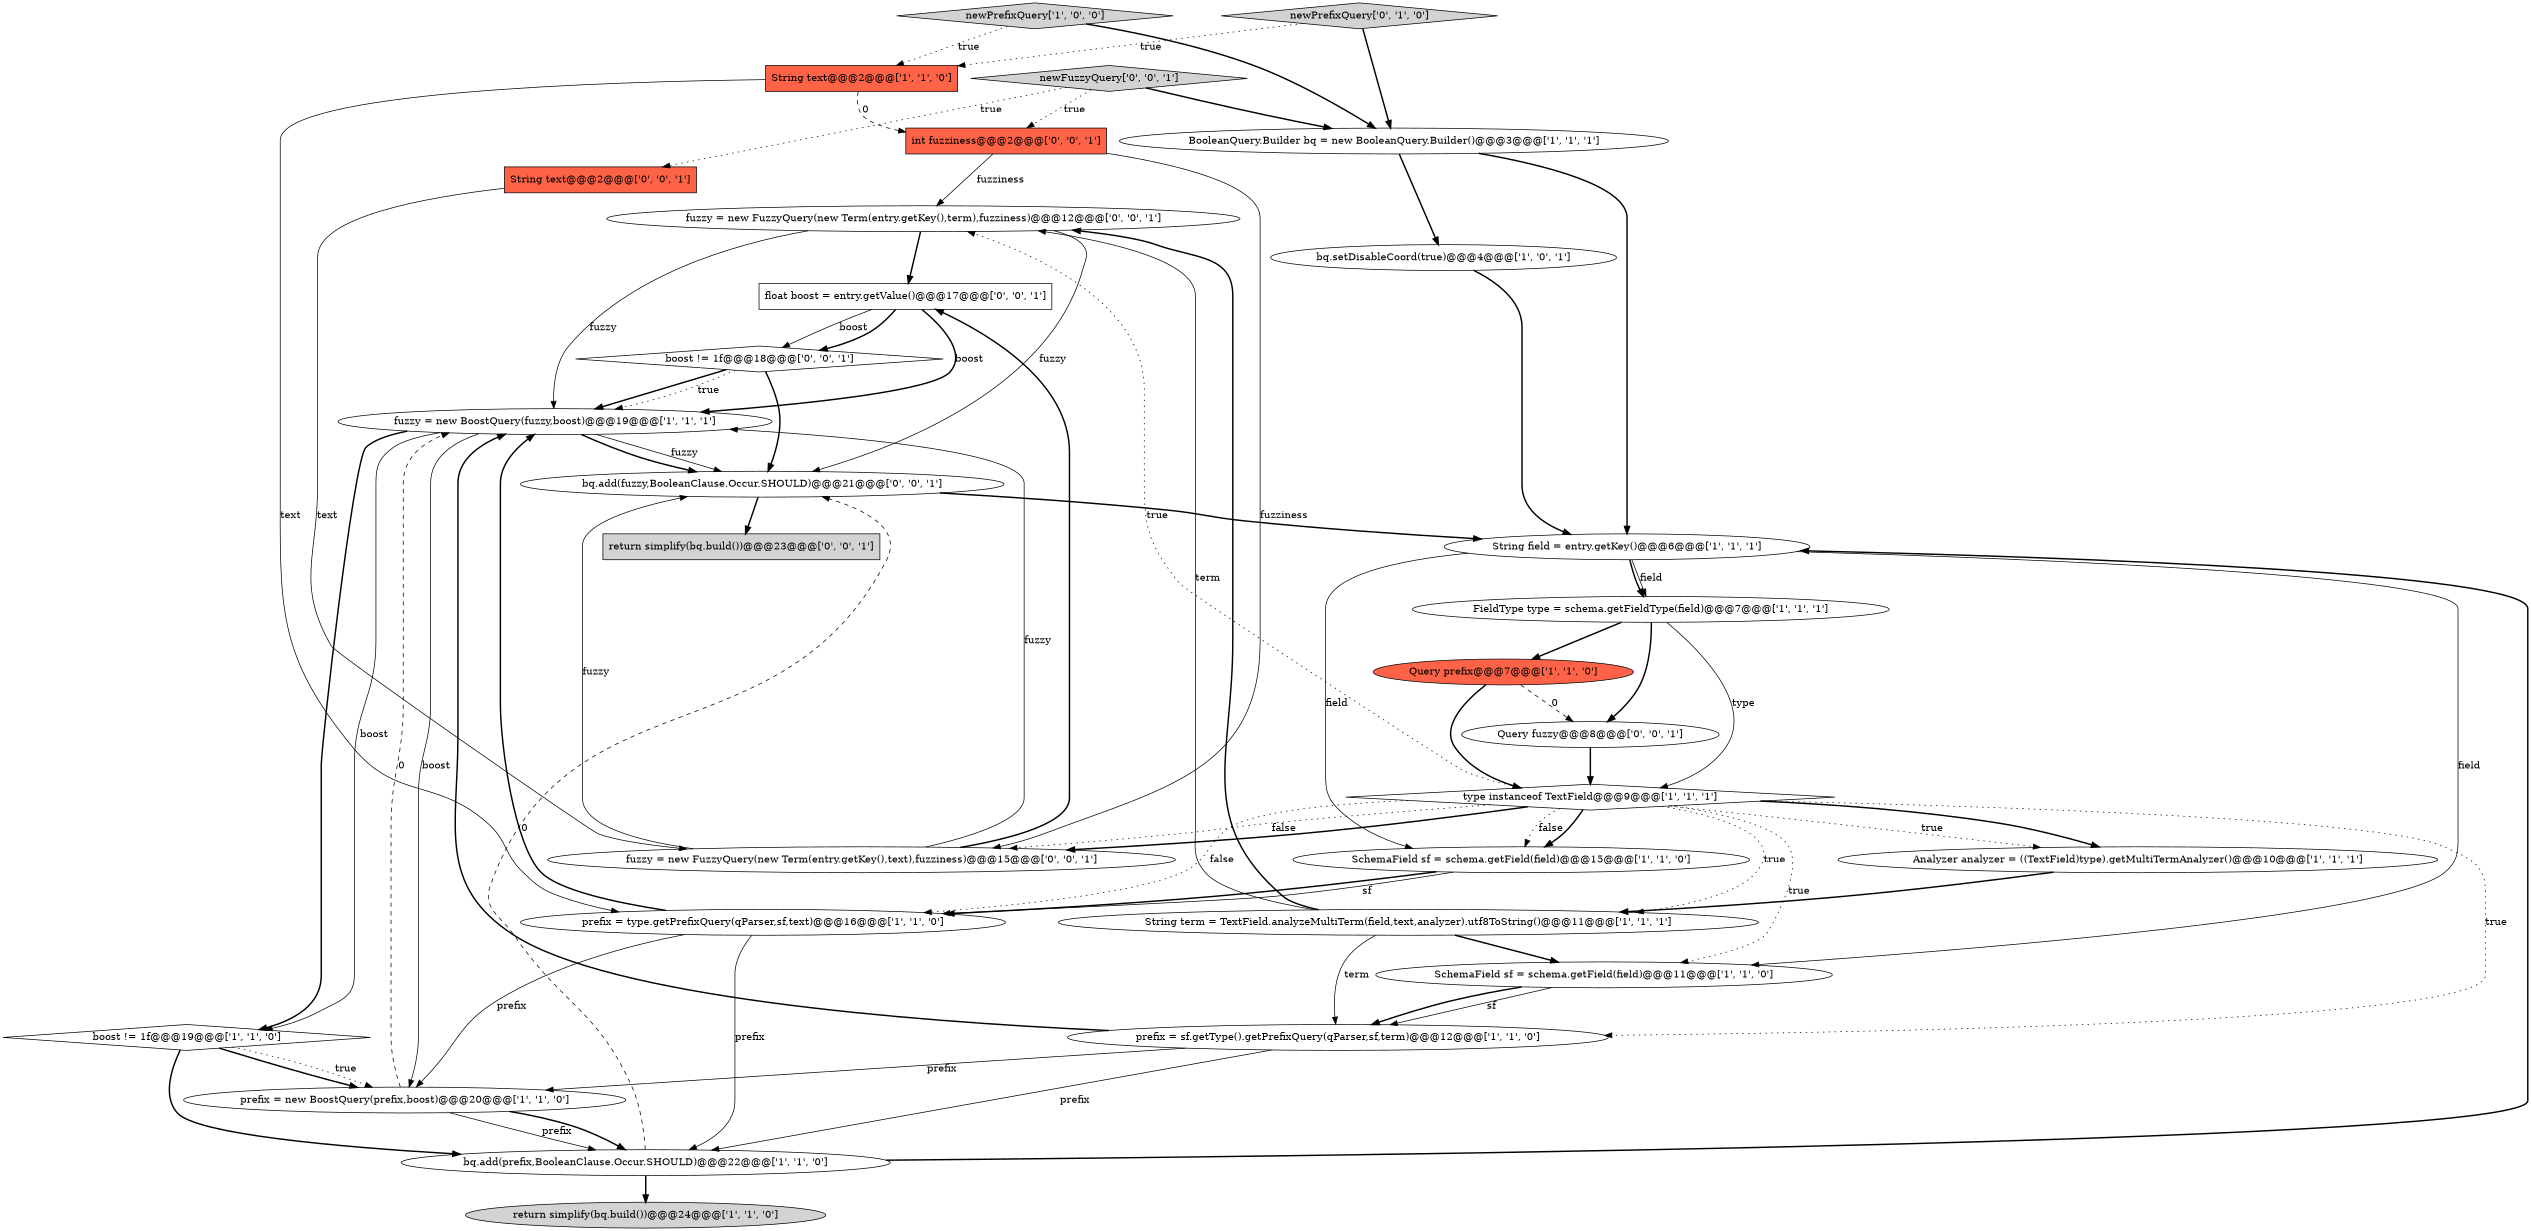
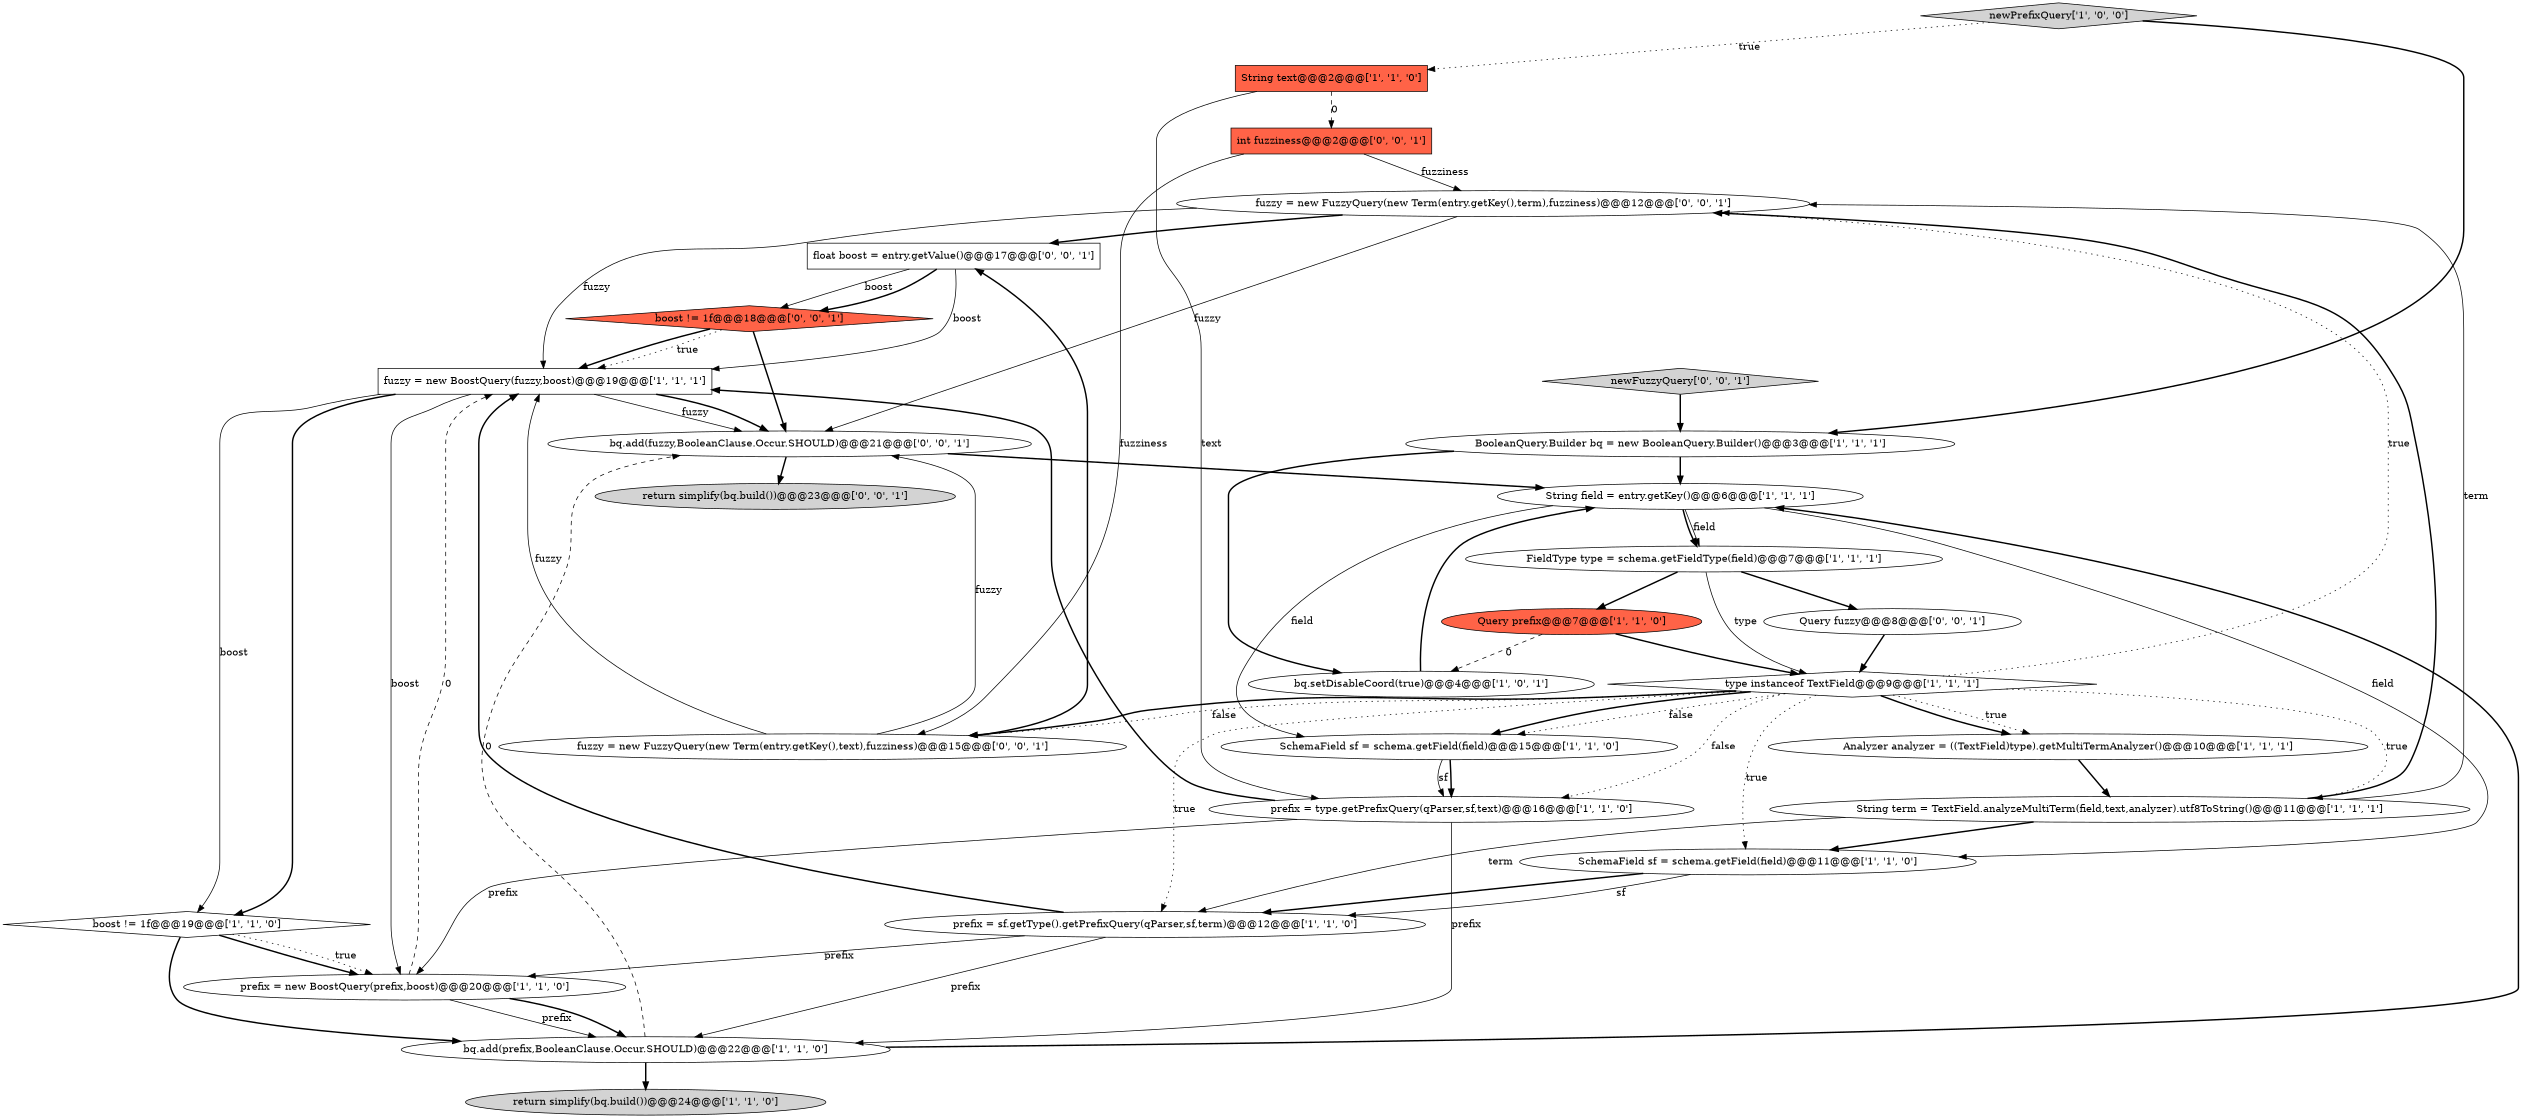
node "newPrefixQuery['0', '1', '0']": removed
edge "newFuzzyQuery['0', '0', '1']" -> "int fuzziness@@@2@@@['0', '0', '1']": removed, label "true"
node "String text@@@2@@@['0', '0', '1']": removed
node "boost != 1f@@@18@@@['0', '0', '1']": fillcolor white -> tomato
edge "float boost = entry.getValue()@@@17@@@['0', '0', '1']" -> "fuzzy = new BoostQuery(fuzzy,boost)@@@19@@@['1', '1', '1']": style bold -> solid
node "fuzzy = new BoostQuery(fuzzy,boost)@@@19@@@['1', '1', '1']": shape ellipse -> box
node "return simplify(bq.build())@@@23@@@['0', '0', '1']": shape box -> ellipse
edge "Query prefix@@@7@@@['1', '1', '0']" -> "Query fuzzy@@@8@@@['0', '0', '1']": now "Query prefix@@@7@@@['1', '1', '0']" -> "bq.setDisableCoord(true)@@@4@@@['1', '0', '1']"
